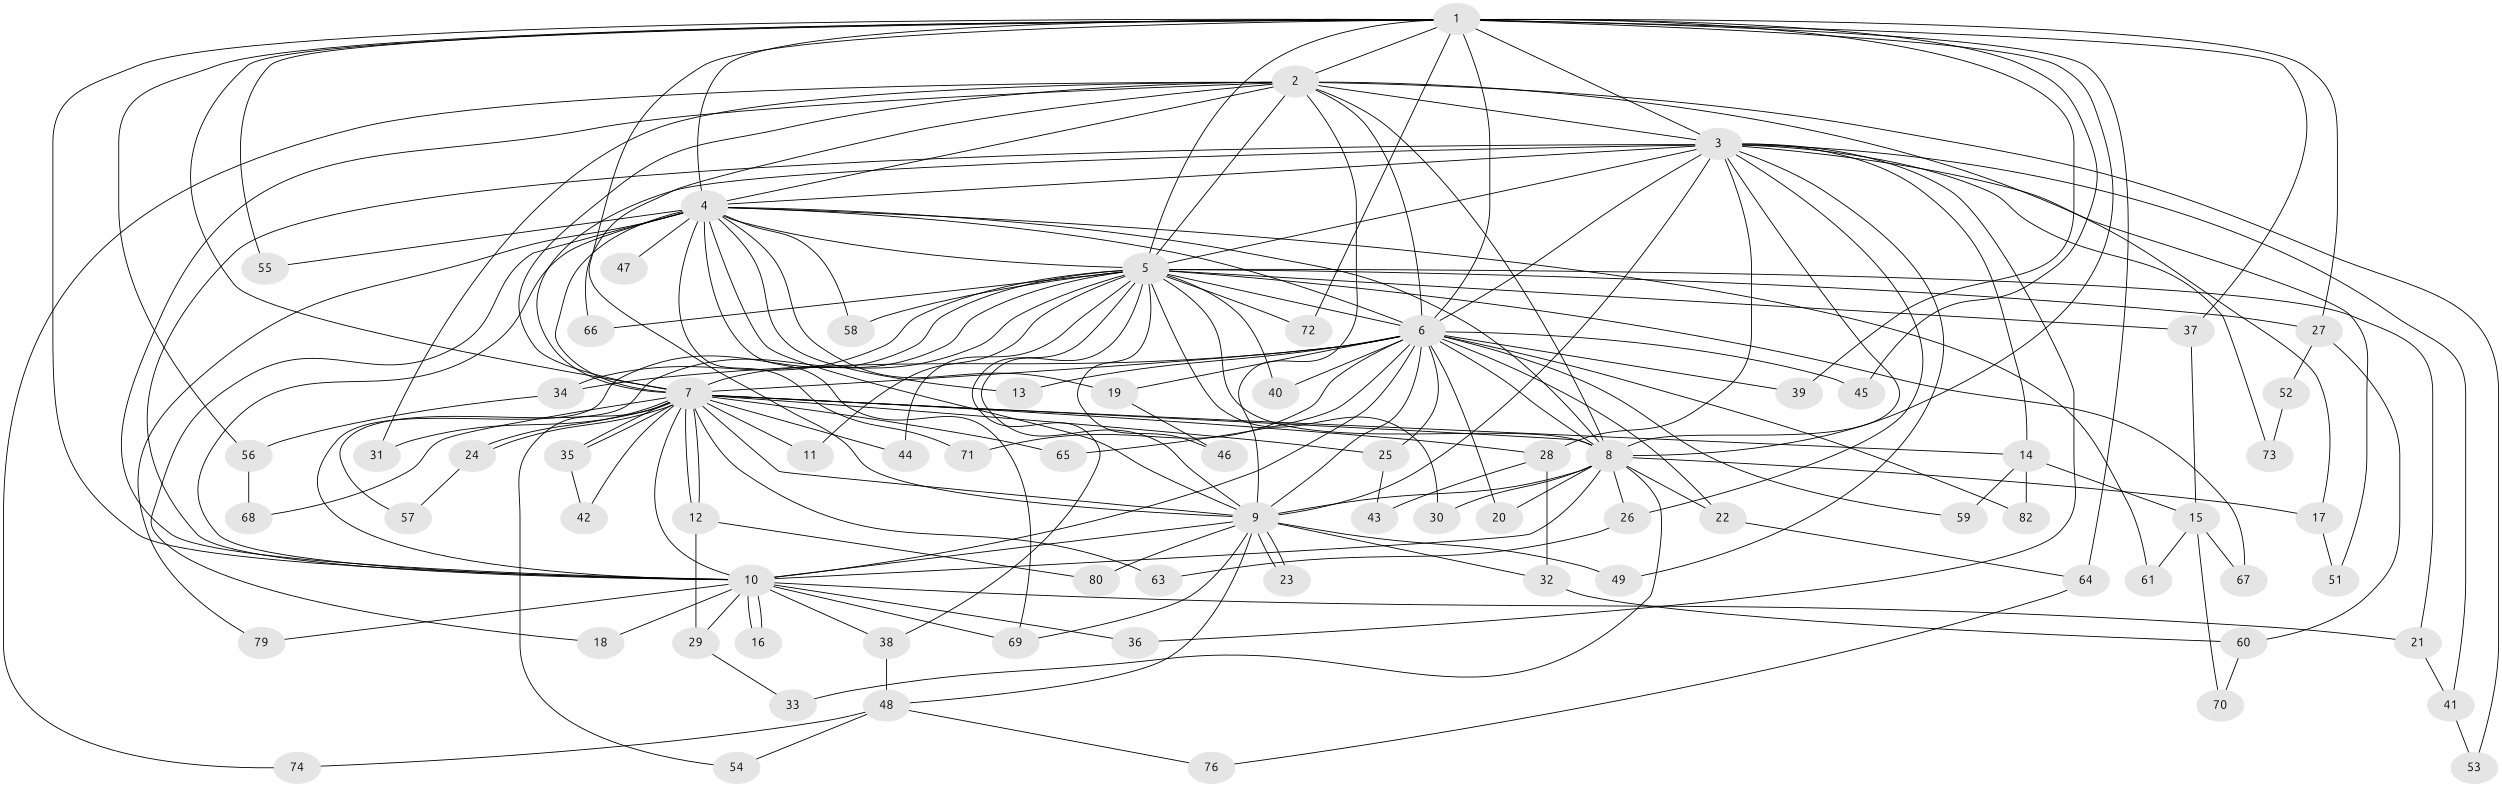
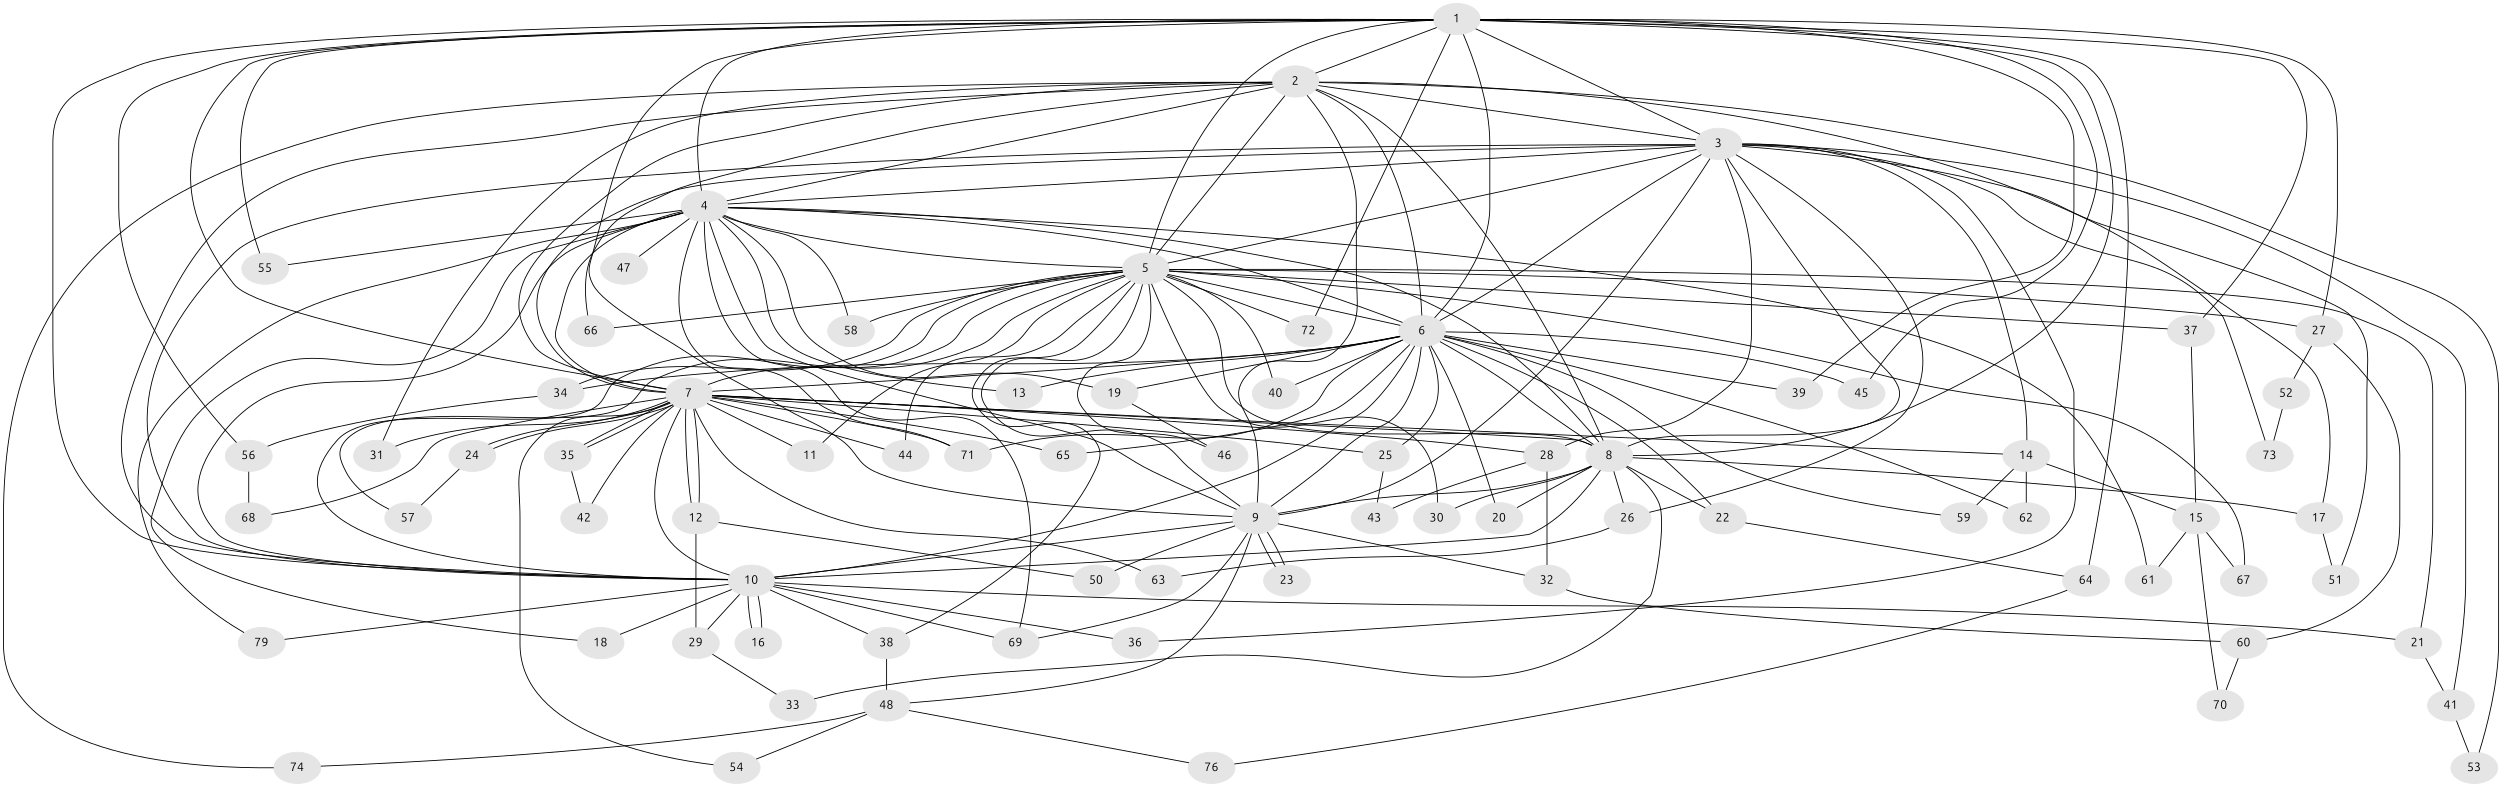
edge "7" -- "9": now "7" -- "71"
node "82": label "82" -> "62"
node "80": label "80" -> "50"
node "49": removed
